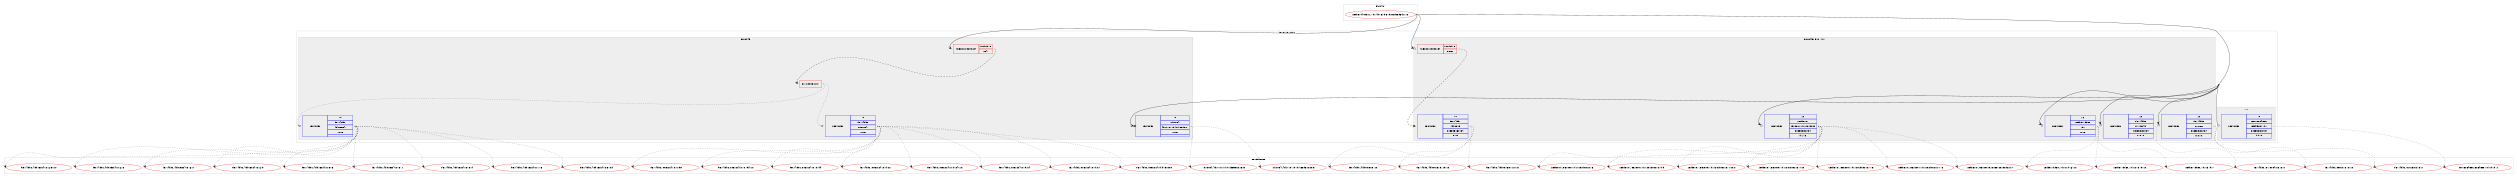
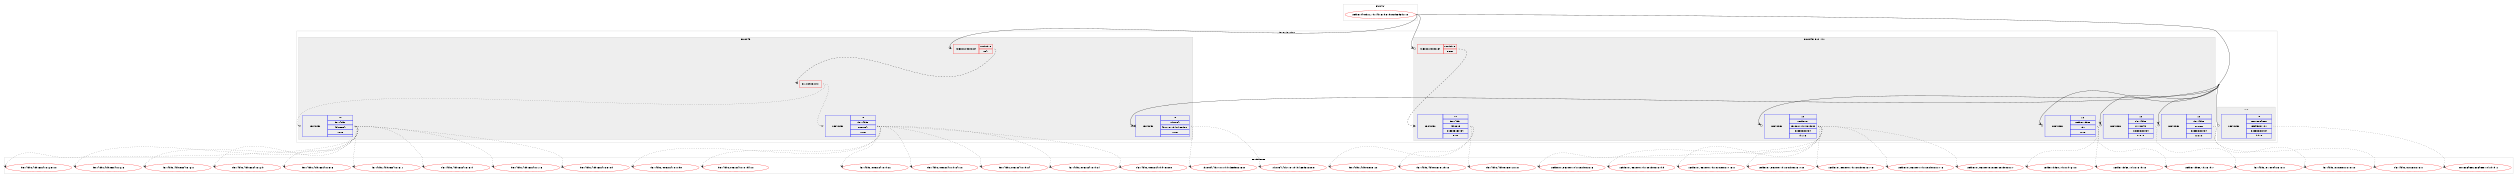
node "dev-libs/openssl-1.1.0f": removed
node "media-tv/gentoo-vdr-scripts-2.7.5.1": label "media-tv/gentoo-vdr-scripts-2.7.5.1" -> "media-tv/gentoo-vdr-tntnet-2.7.5.1"
node "dev-libs/dep-2.2.1-r1": label "dev-libs/dep-2.2.1-r1" -> "dev-libs/tntnet-2.2.1-r1"
